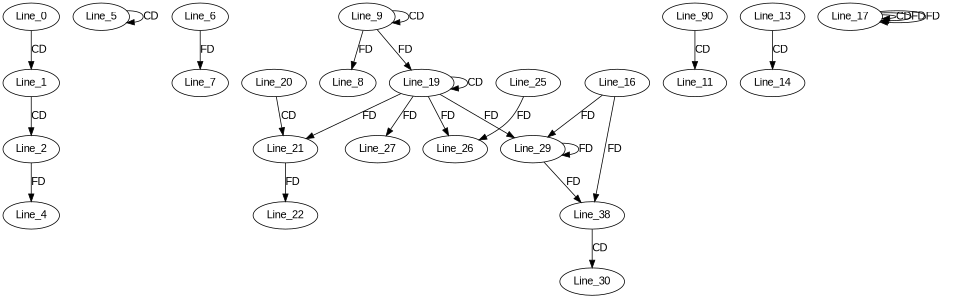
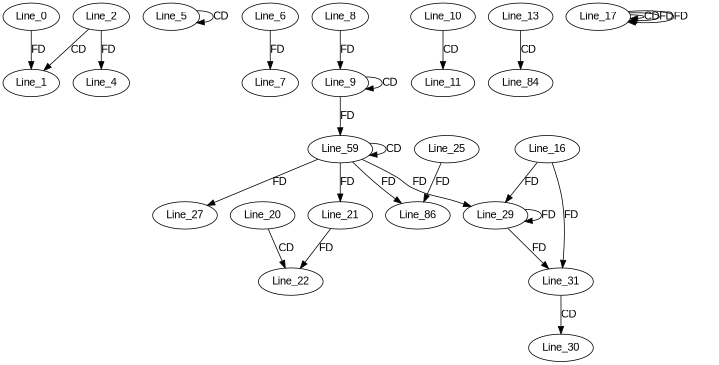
node "Line_90": label "Line_90" -> "Line_10"
edge "Line_9" -> "Line_8": reversed
edge "Line_0" -> "Line_1": label "CD" -> "FD"
node "Line_19": label "Line_19" -> "Line_59"
node "Line_14": label "Line_14" -> "Line_84"
edge "Line_1" -> "Line_2": reversed
edge "Line_20" -> "Line_21": now "Line_20" -> "Line_22"
node "Line_26": label "Line_26" -> "Line_86"
node "Line_38": label "Line_38" -> "Line_31"
